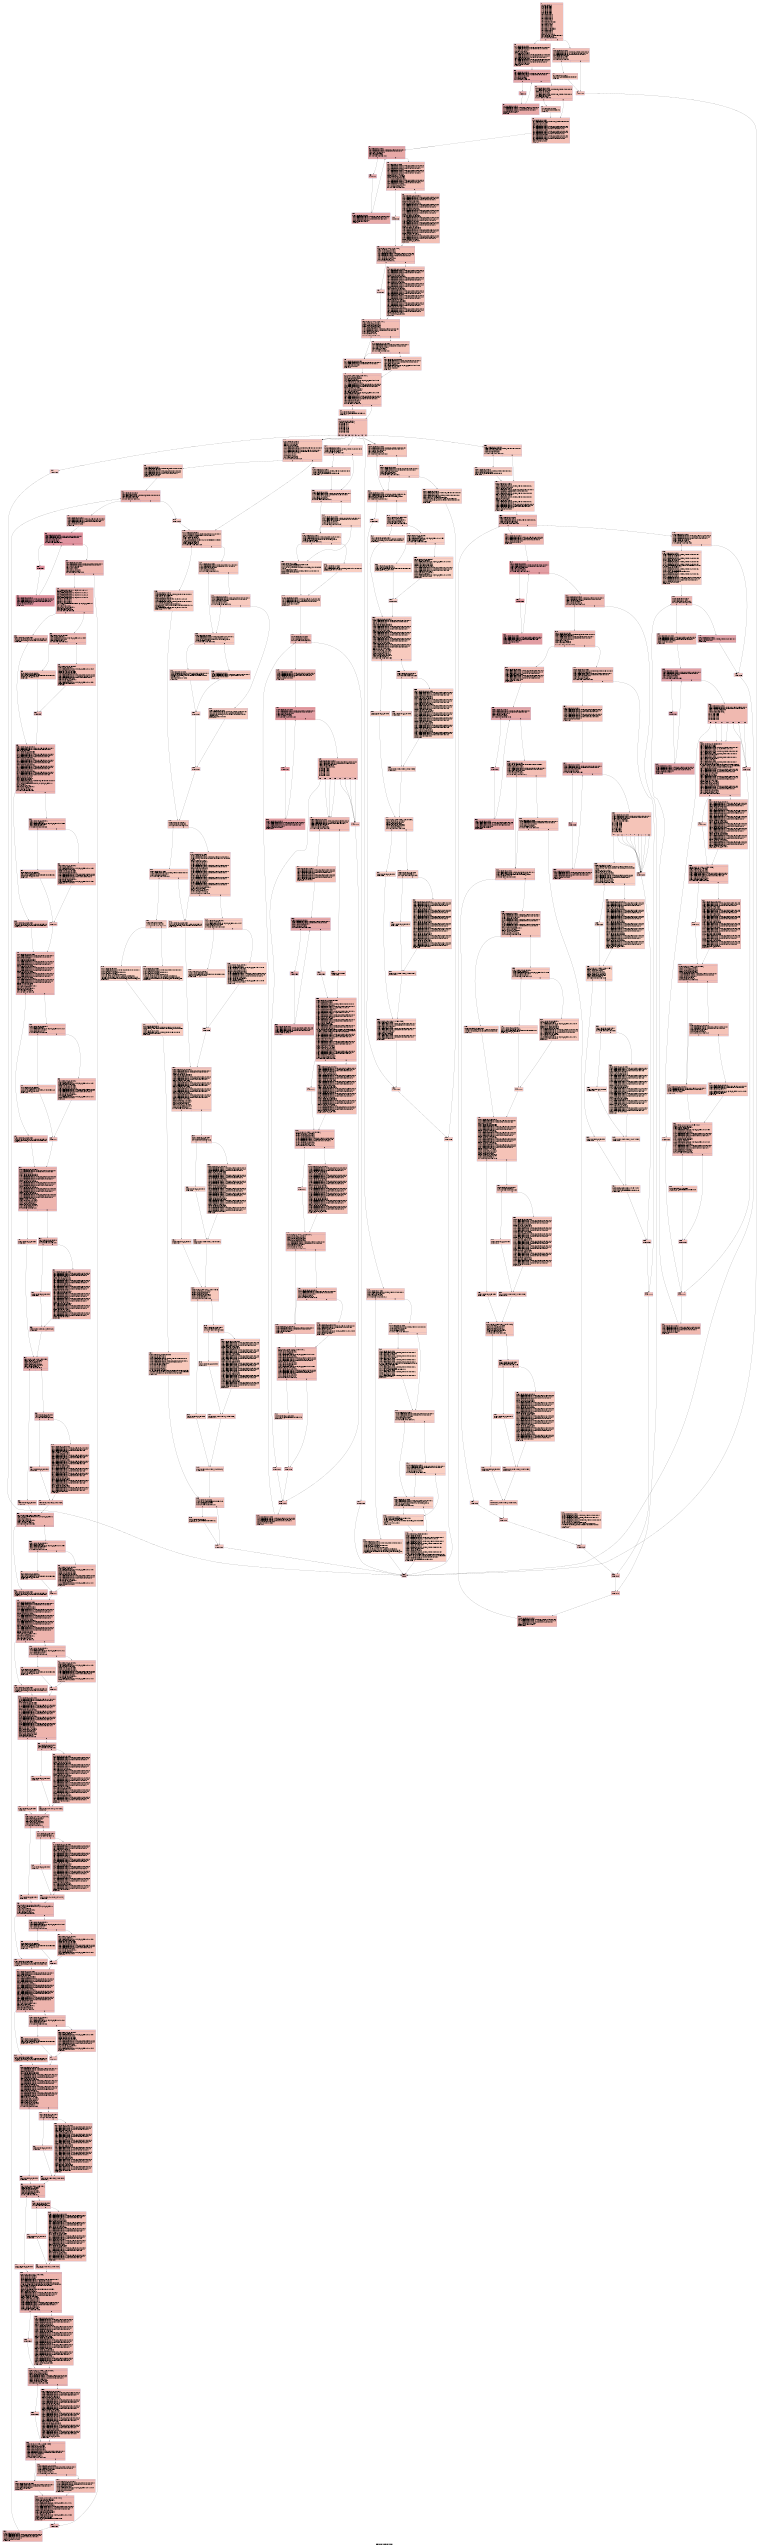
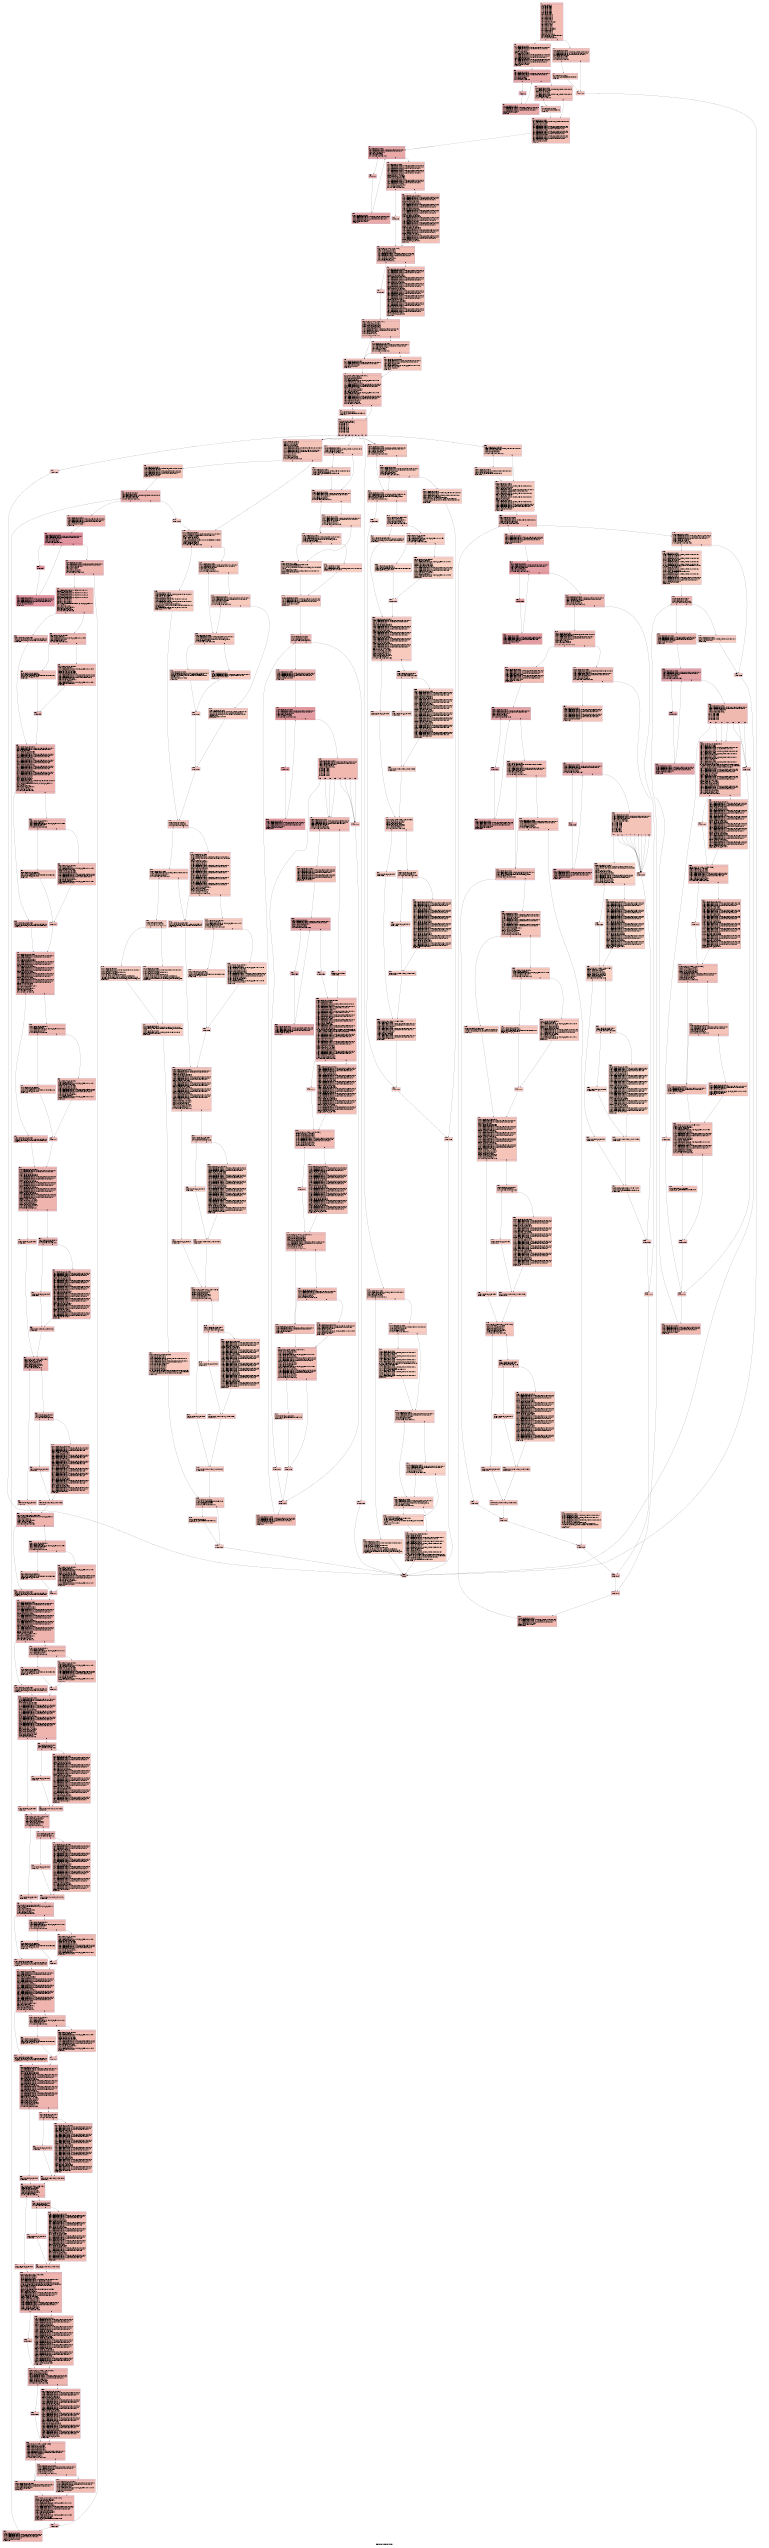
node "2690:": fillcolor #c32e3170 -> #f08b6e70
